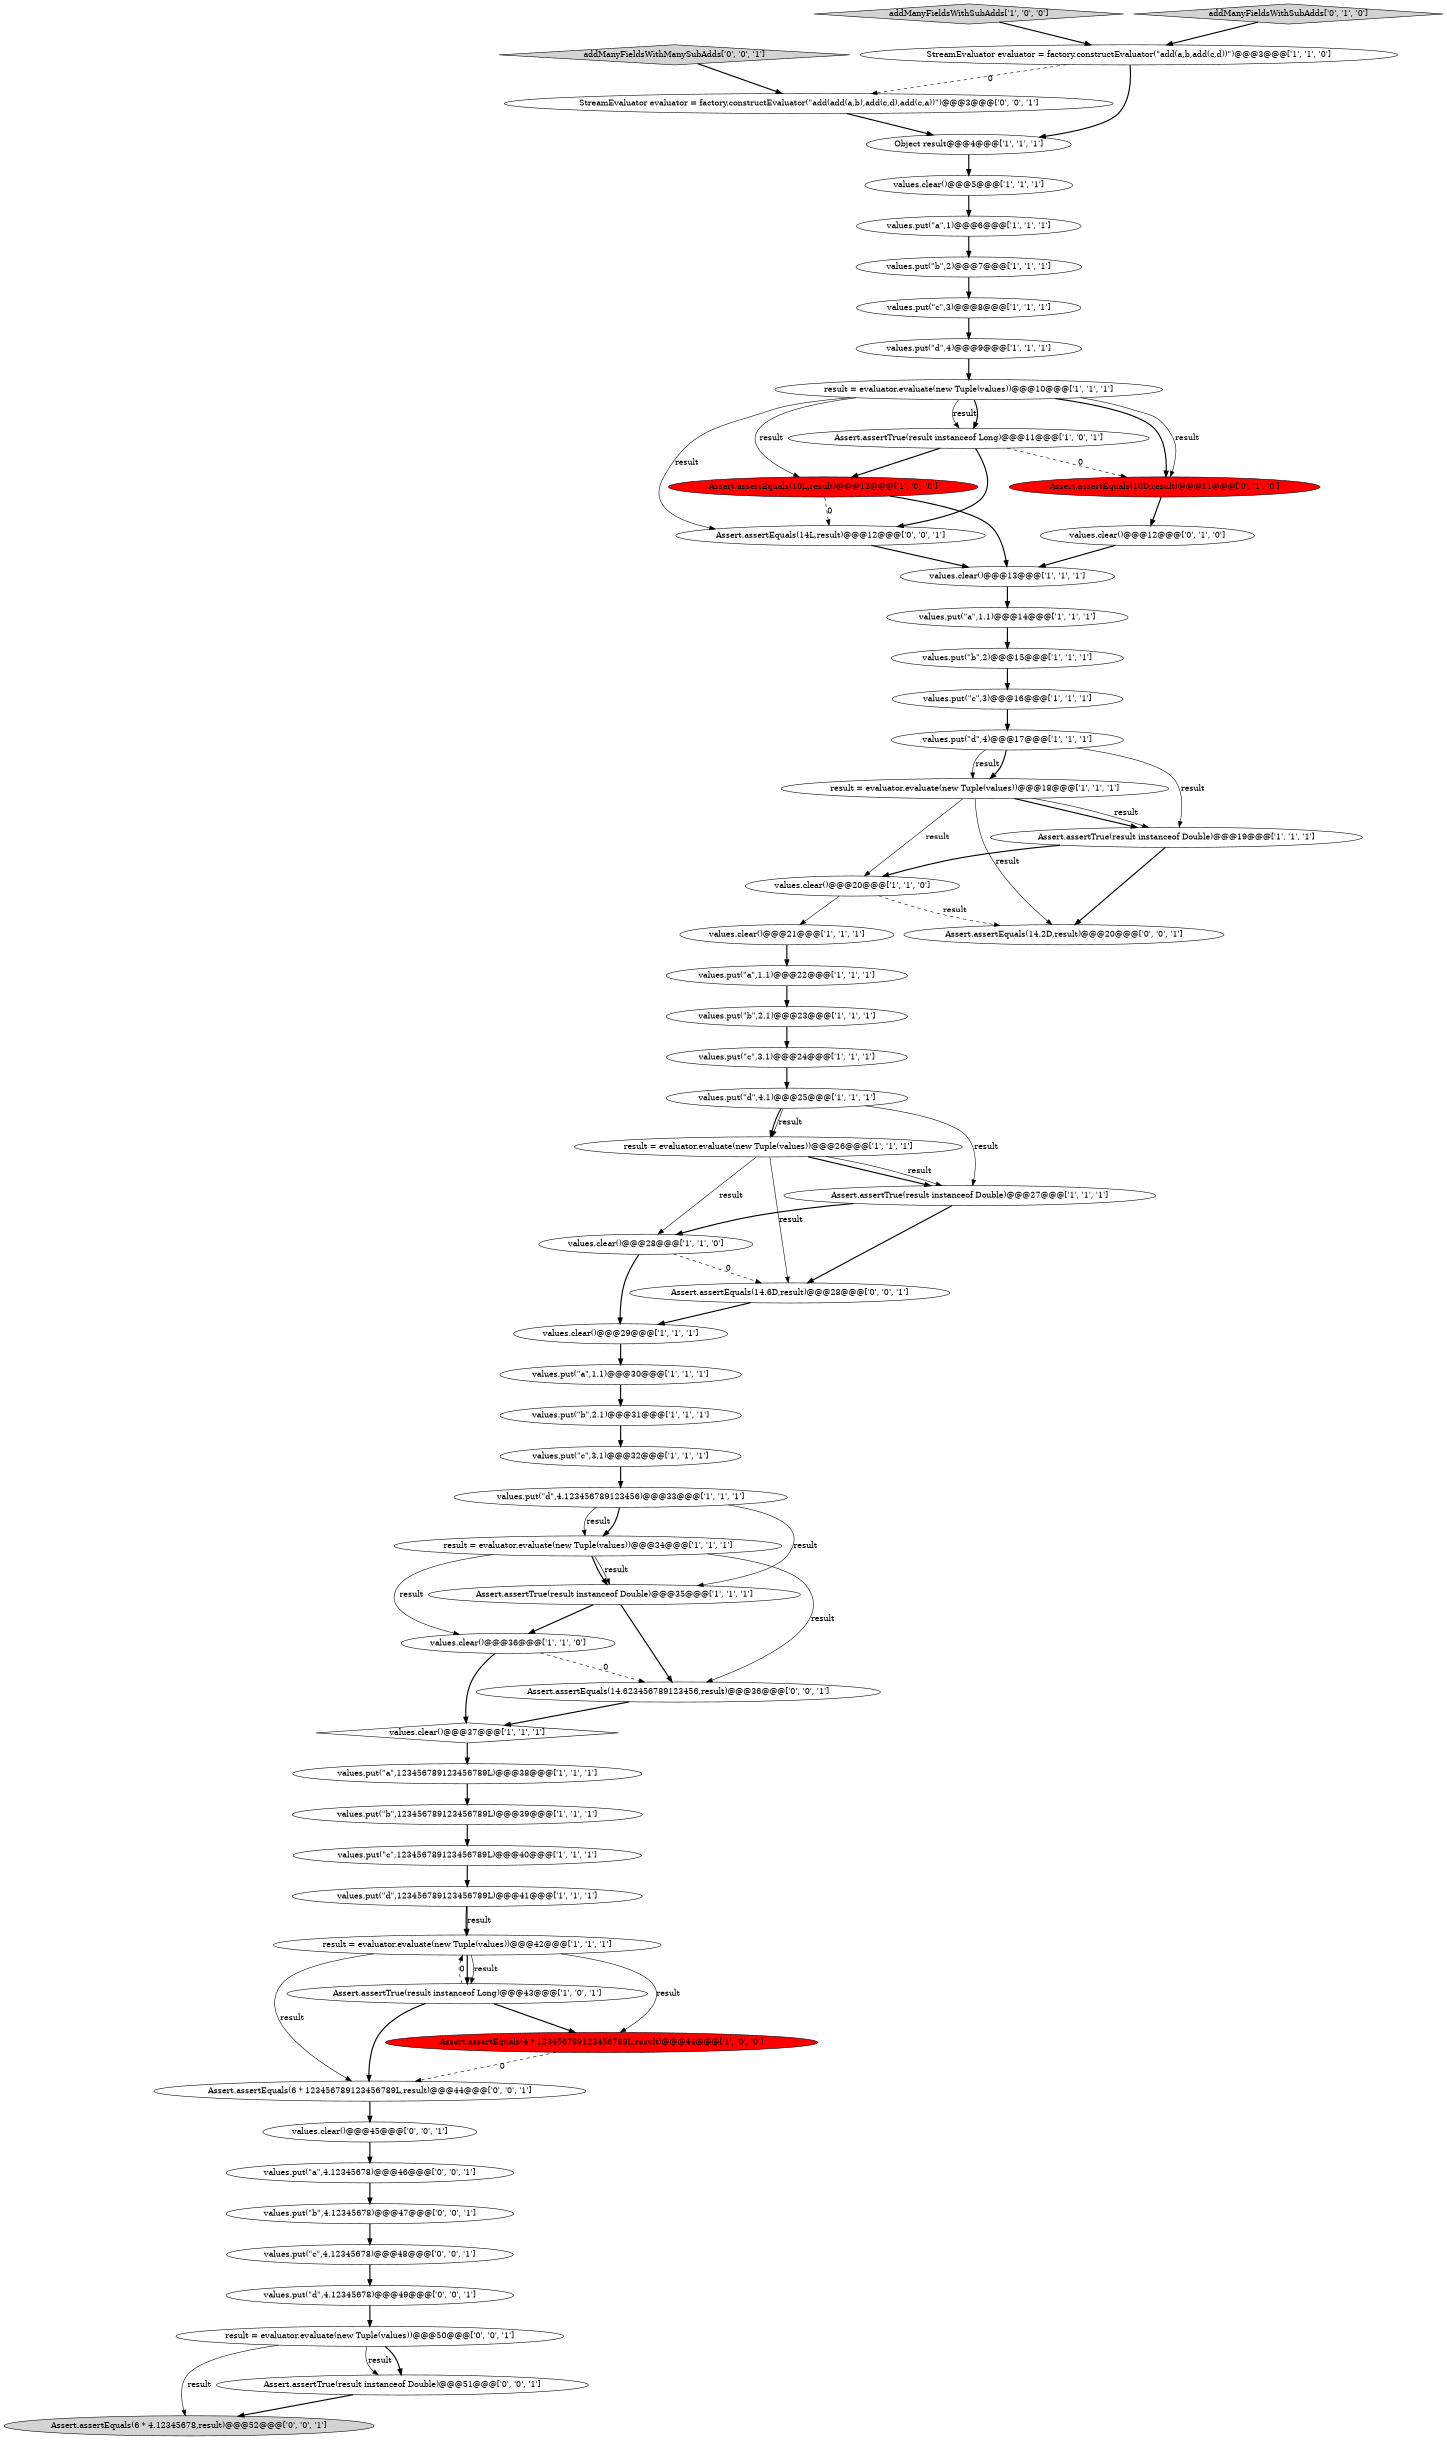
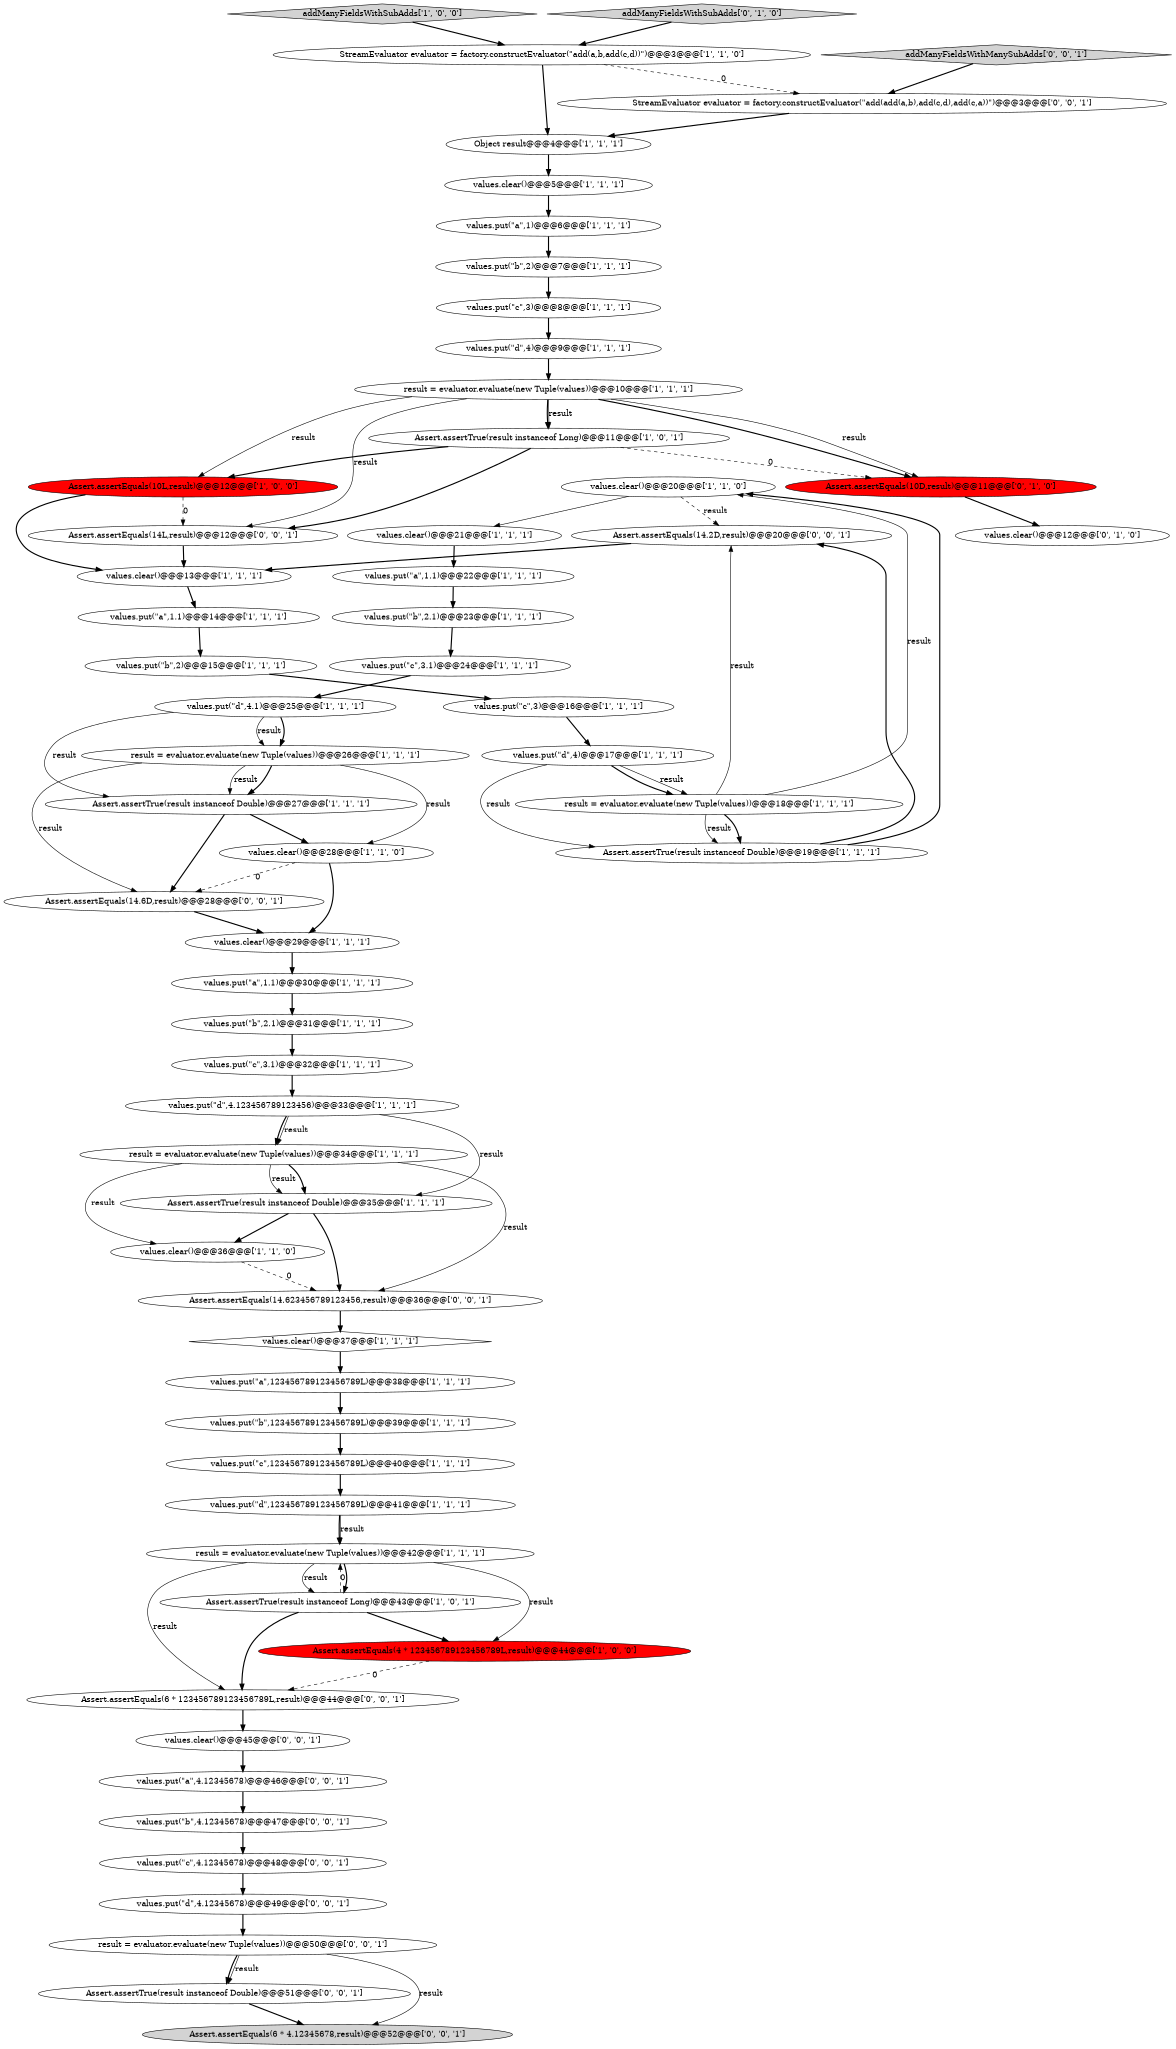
edge "values.clear()@@@12@@@['0', '1', '0']" -> "values.clear()@@@13@@@['1', '1', '1']": now "Assert.assertEquals(14.2D,result)@@@20@@@['0', '0', '1']" -> "values.clear()@@@13@@@['1', '1', '1']"
edge "values.clear()@@@36@@@['1', '1', '0']" -> "values.clear()@@@37@@@['1', '1', '1']": removed
